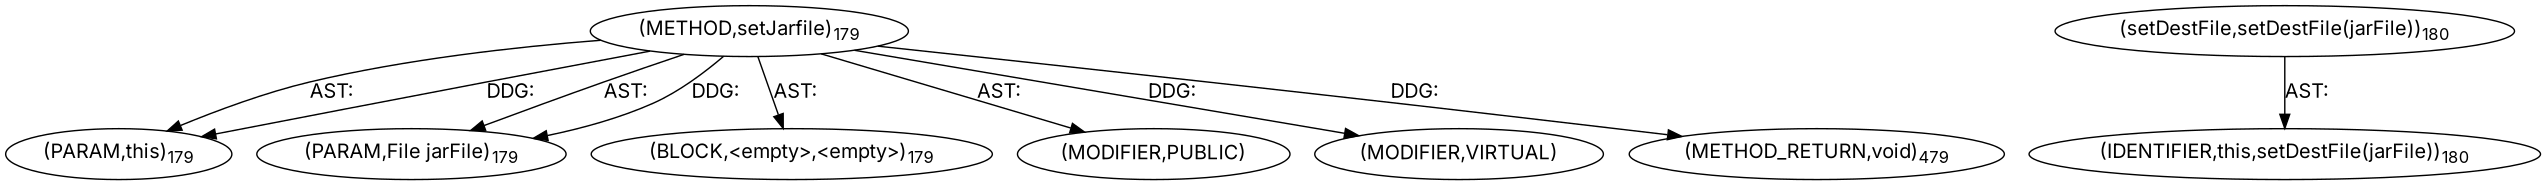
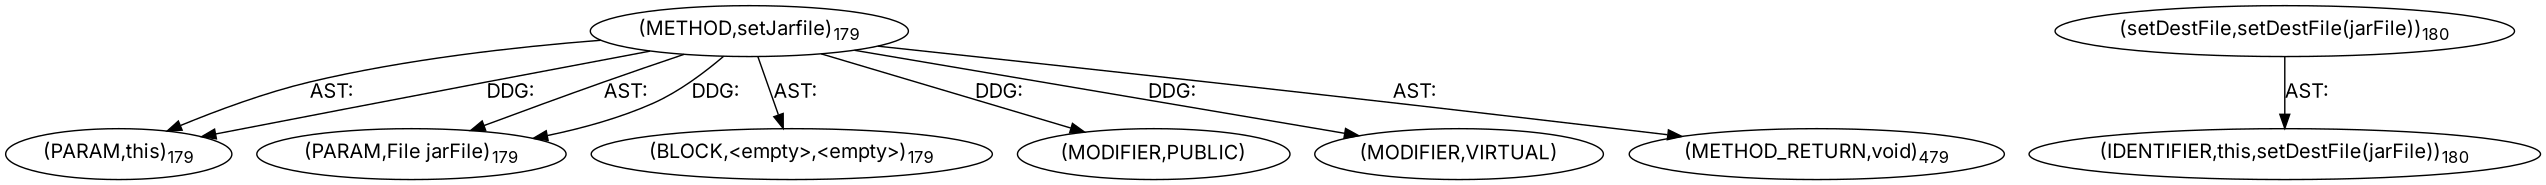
edge "(METHOD,setJarfile)" -> "(MODIFIER,PUBLIC)": label "AST: " -> "DDG: "
edge "(METHOD,setJarfile)" -> "(METHOD_RETURN,void)": label "DDG: " -> "AST: "
